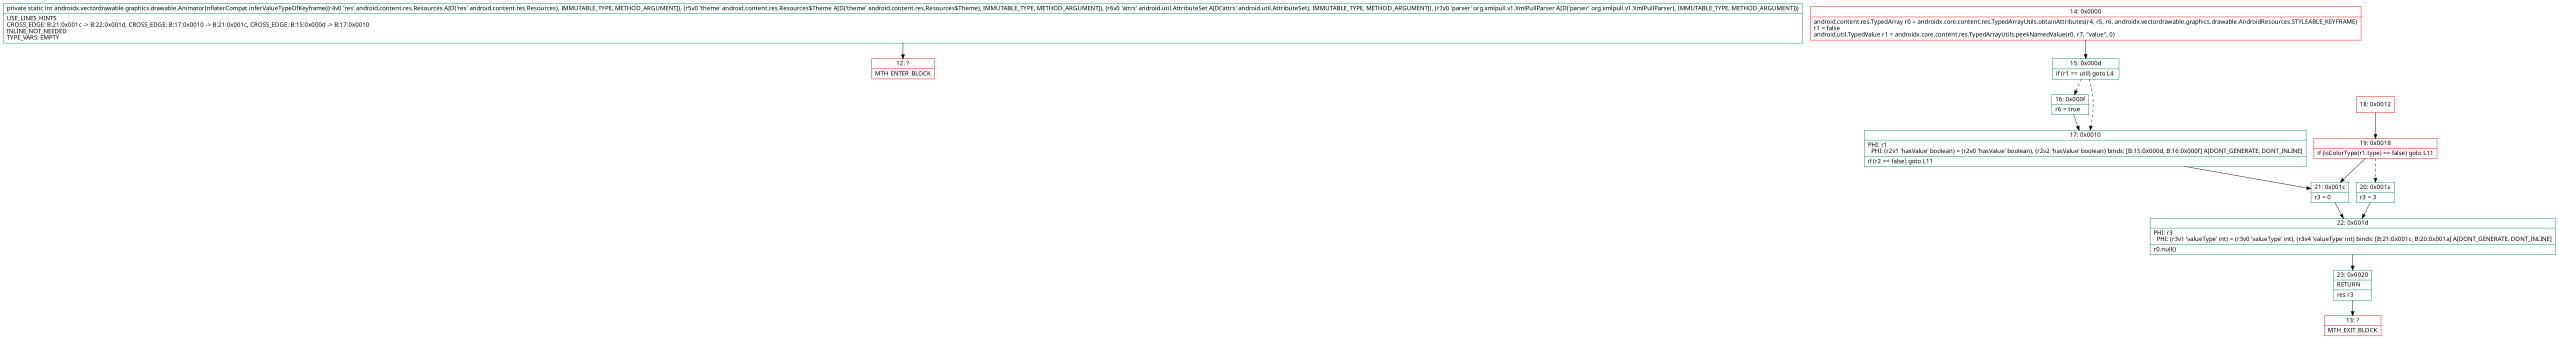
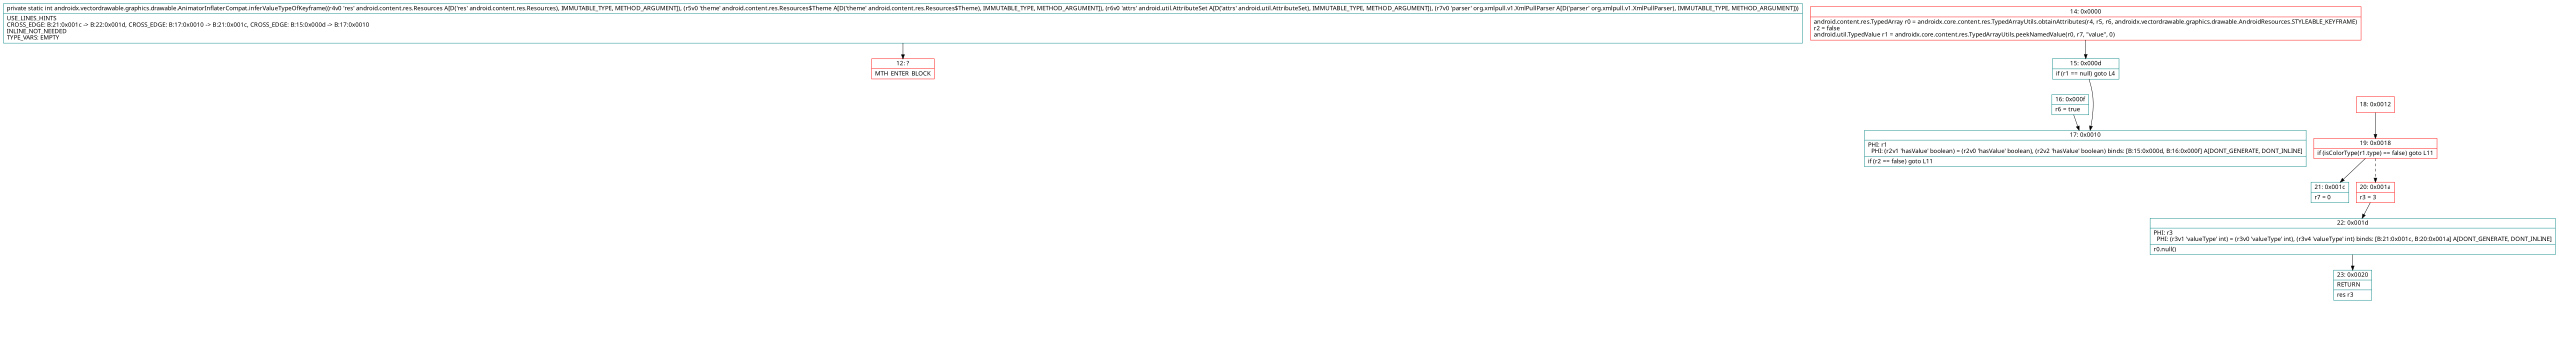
node "14: 0x0000": text "r1 = false" -> "r2 = false"
node "15: 0x000d": text "if (r1 == util) goto L4" -> "if (r1 == null) goto L4"
edge "15: 0x000d" -> "16: 0x000f": removed
edge "15: 0x000d" -> "17: 0x0010": style dashed -> solid
edge "17: 0x0010" -> "21: 0x001c": removed
node "20: 0x001a": color teal -> red
node "21: 0x001c": text "r3 = 0" -> "r7 = 0"
edge "21: 0x001c" -> "22: 0x001d": removed
node "13: ?": removed
